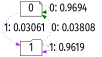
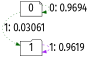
edge "0" -> "1": color purple -> darkgreen
edge "1" -> "0": removed, label "0: 0.03808"
